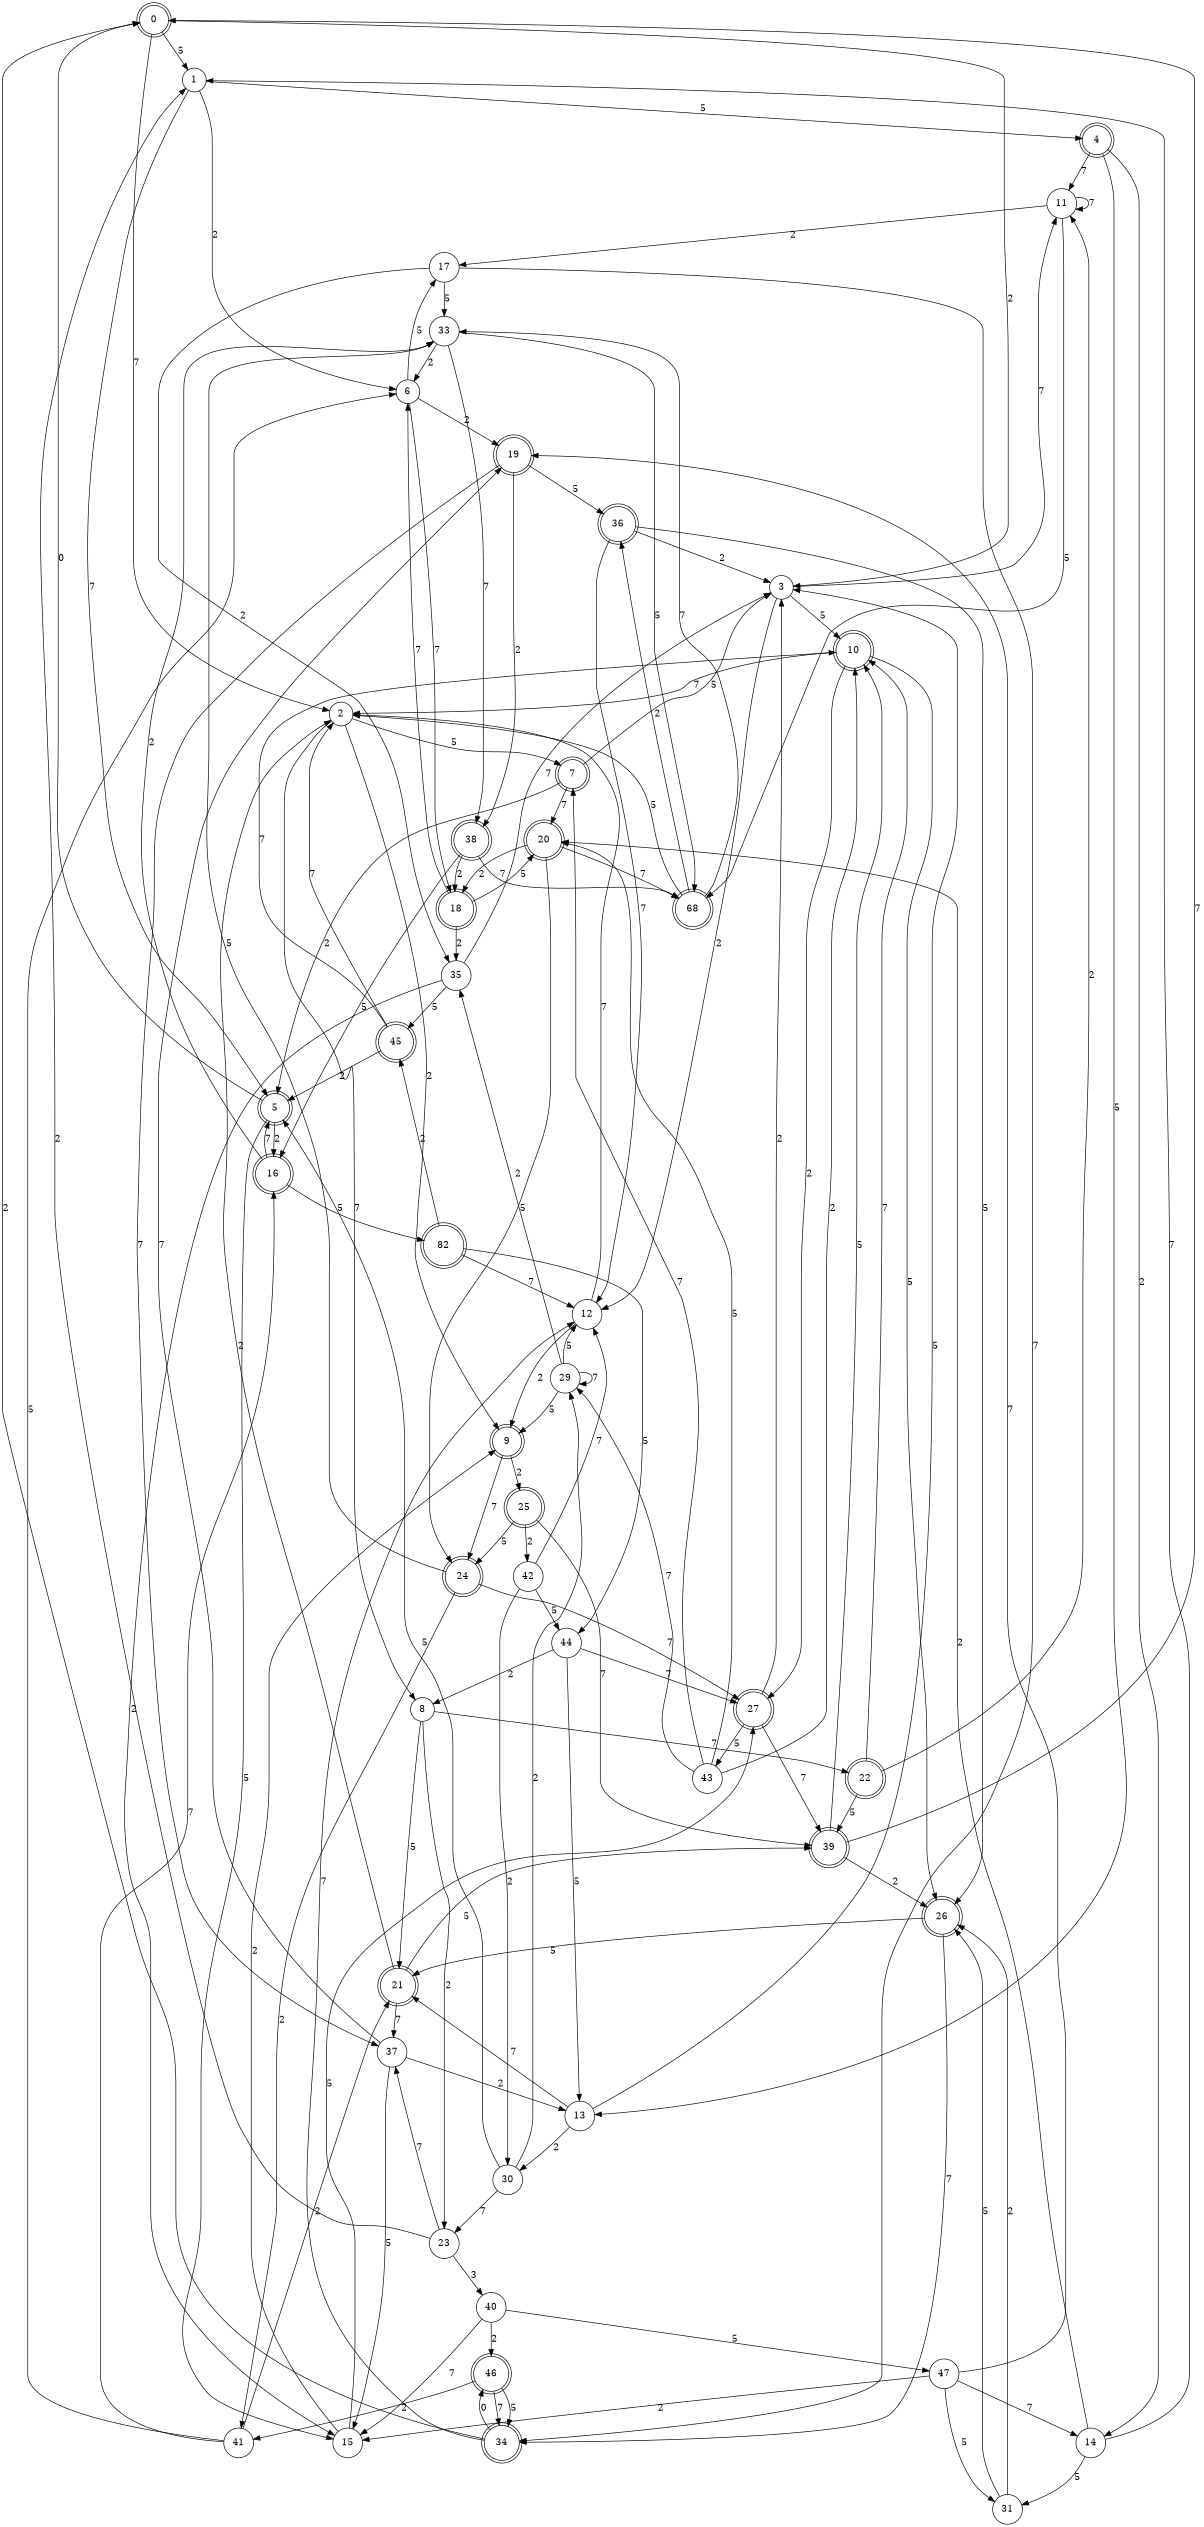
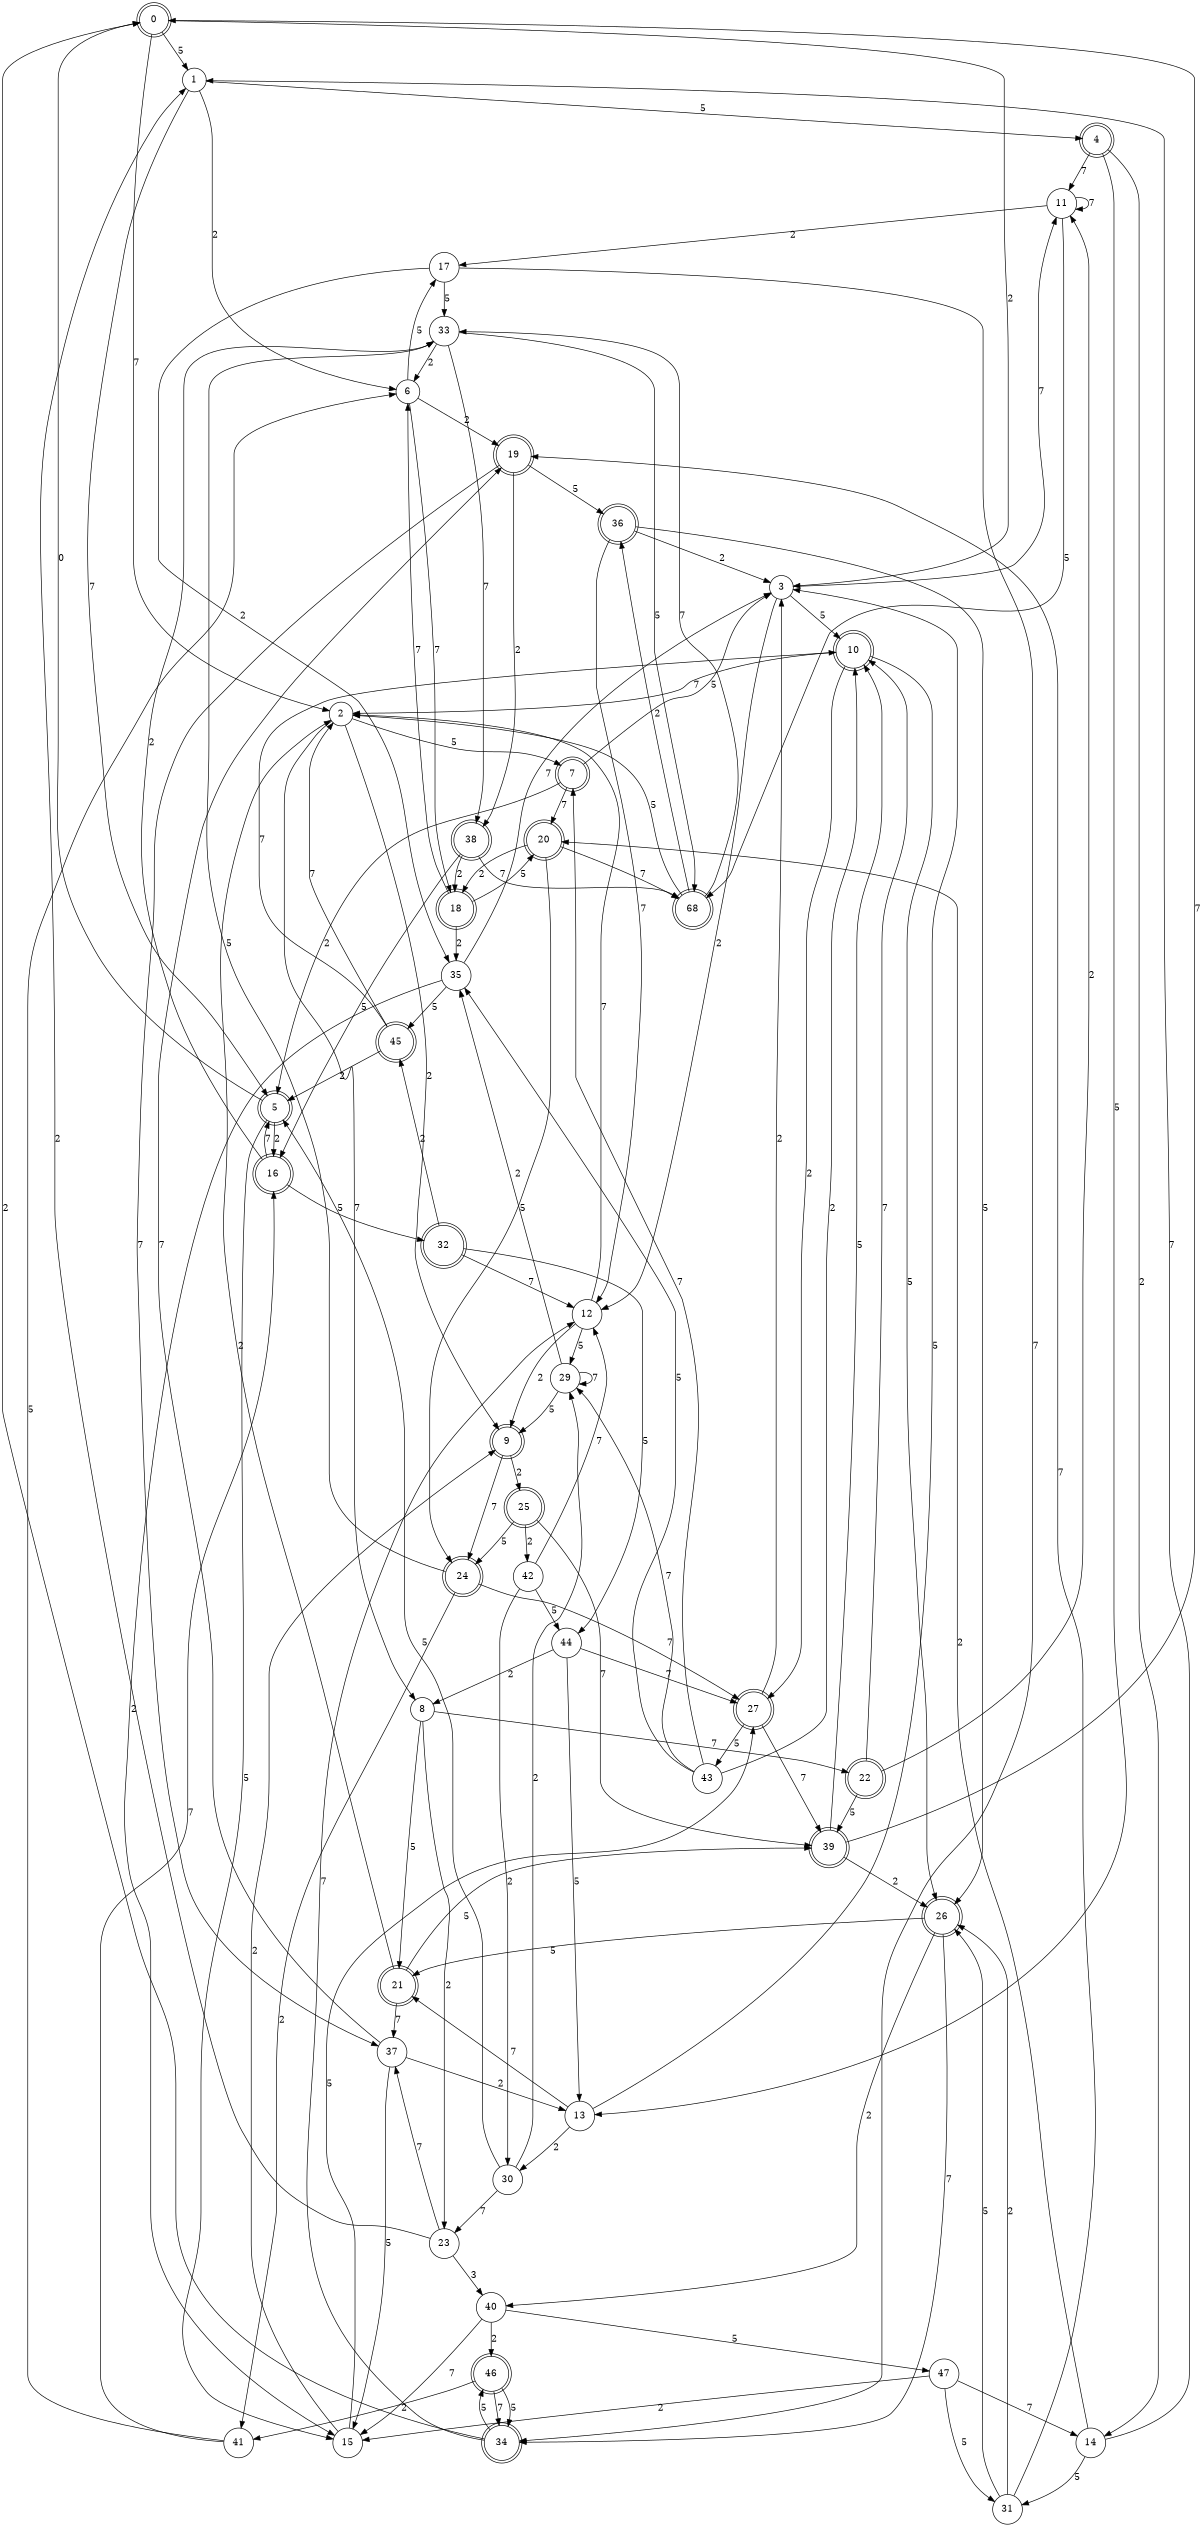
node "82": label "82" -> "32"
edge "43" -> "20": now "43" -> "35"
edge "47" -> "19": now "31" -> "19"
edge "29" -> "12": reversed
edge "41" -> "21": removed, label "2"
edge "26" -> "40": added, label "2"
edge "34" -> "46": label "0" -> "5"
